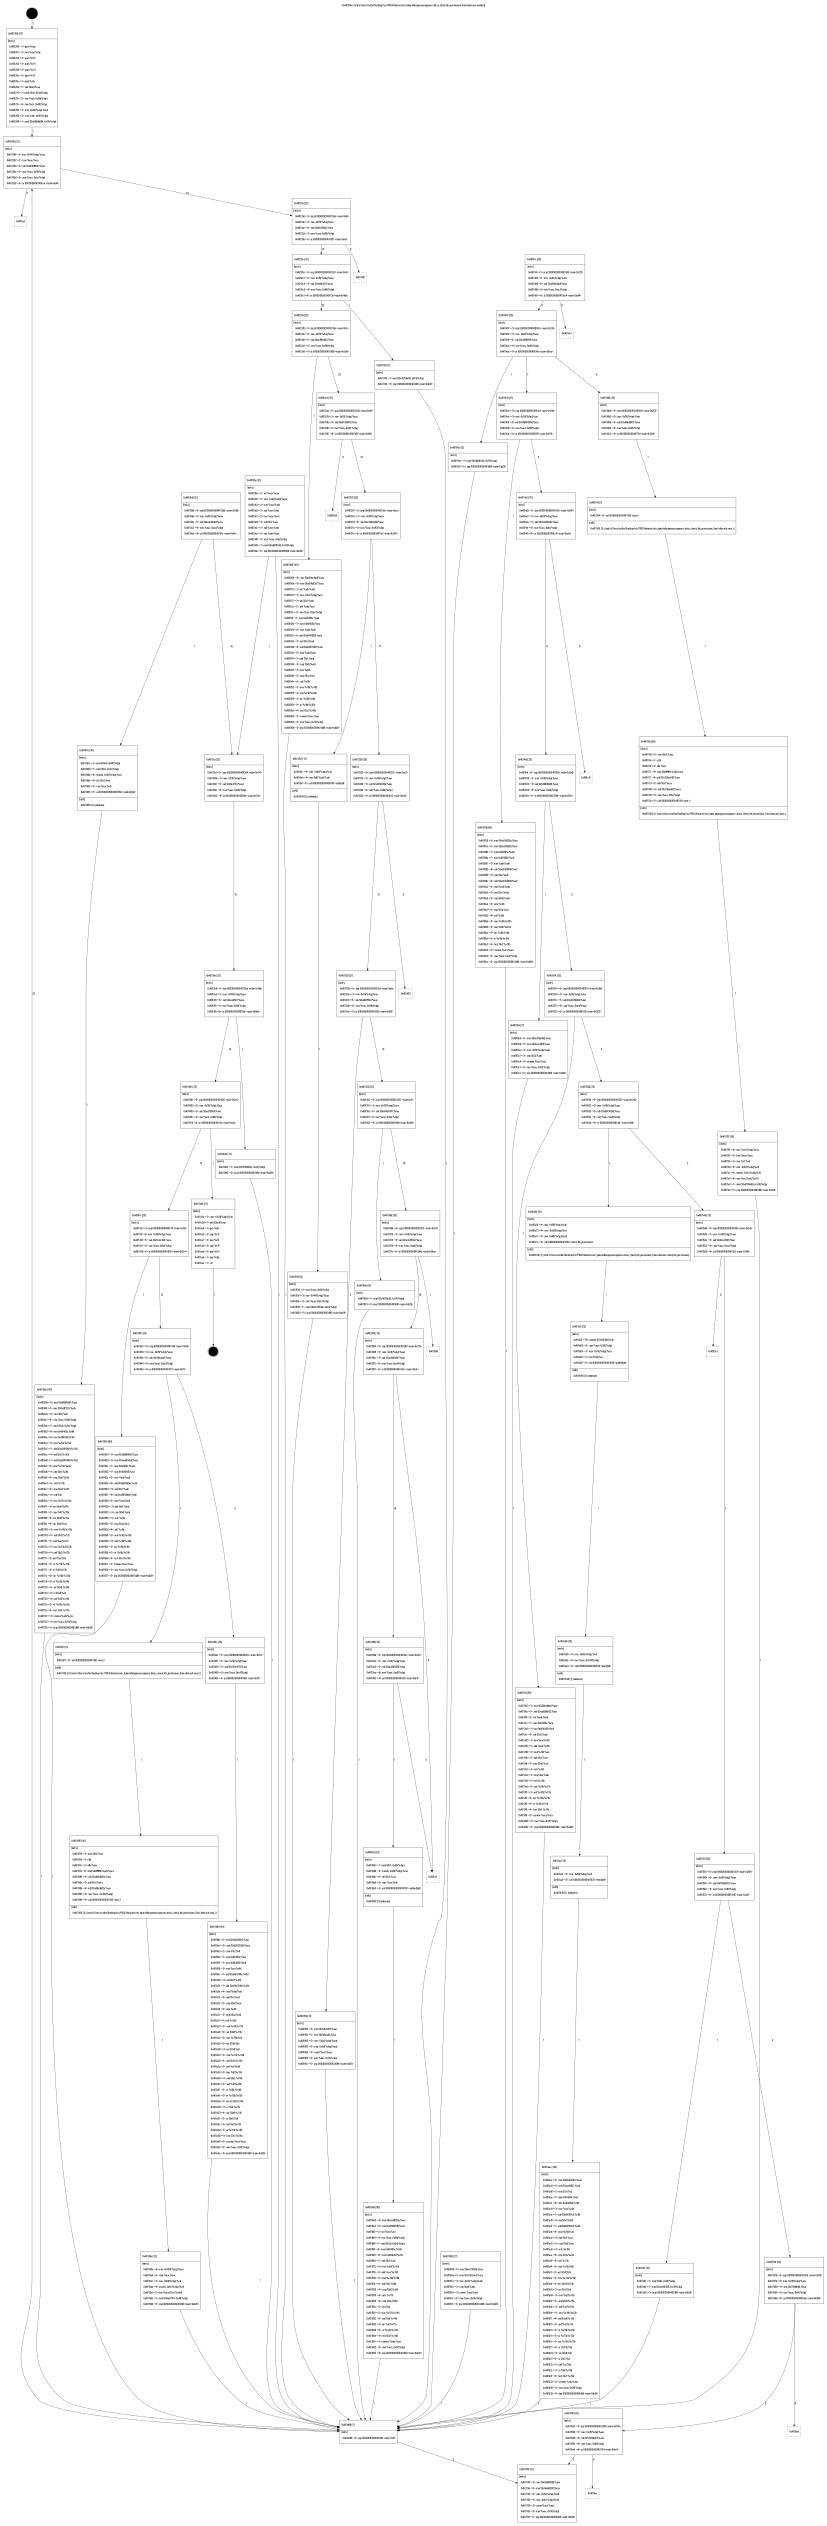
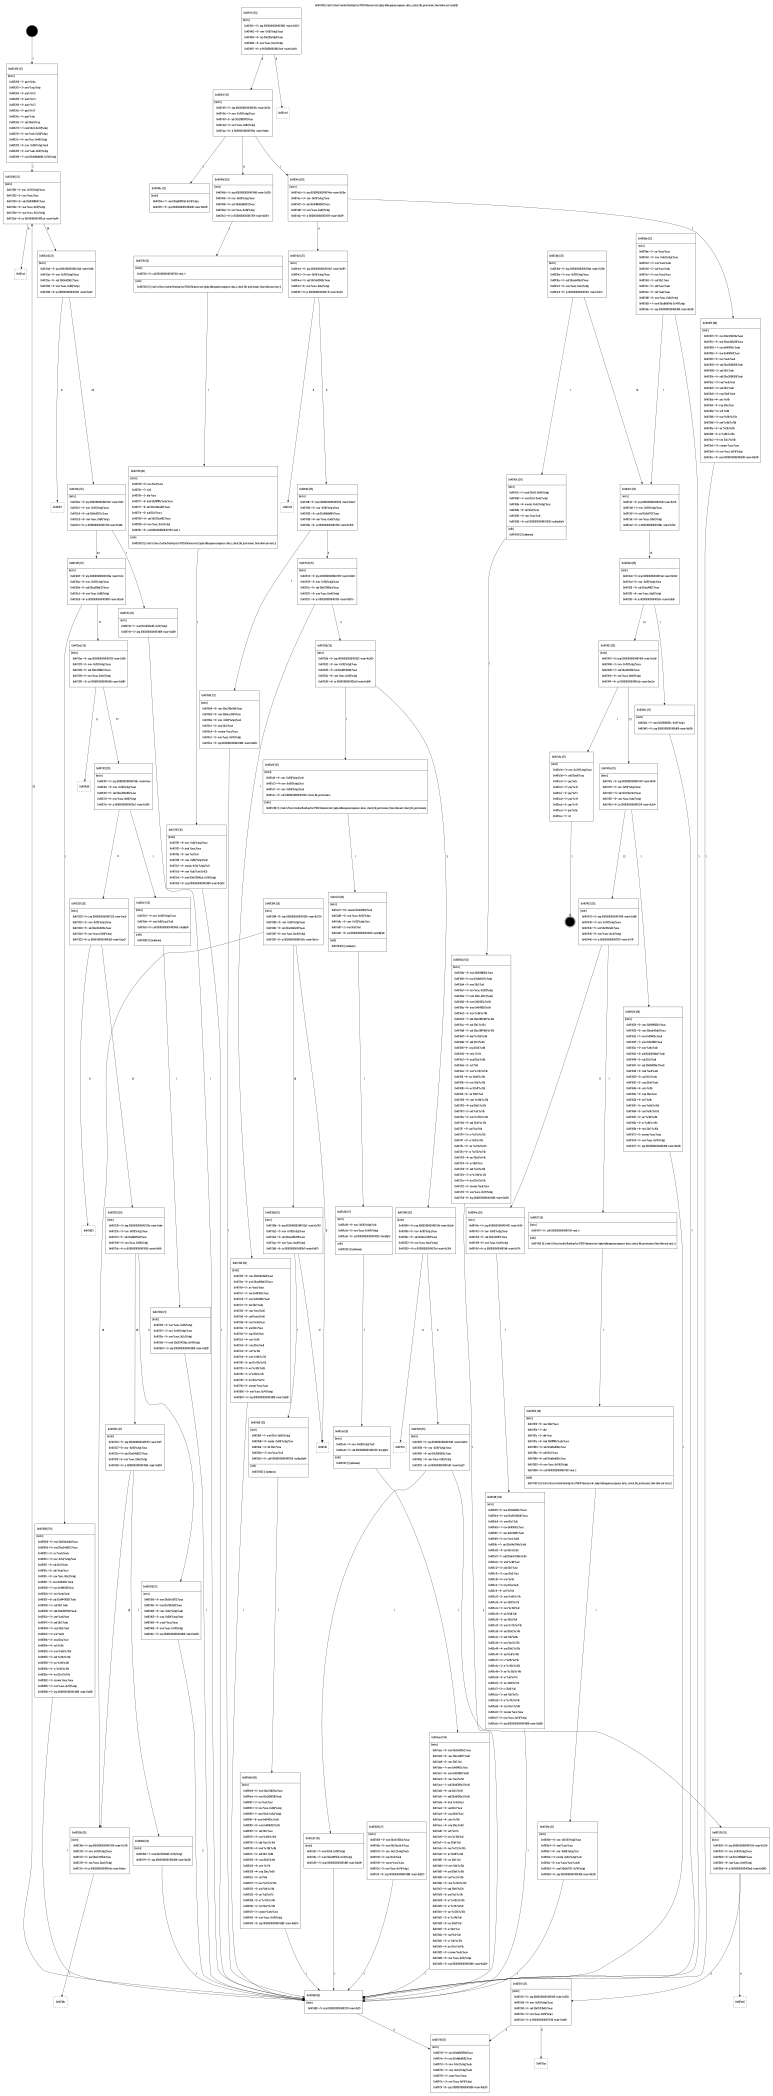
edge "0x40136b [25]" -> "0x401384 [25]": reversed
edge "0x40194a [12]" -> "0x401d88 [5]": removed, label "1"
